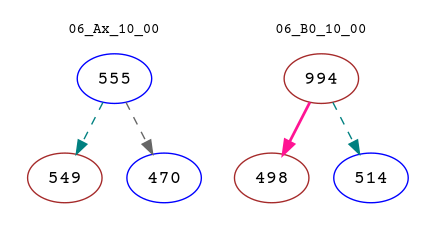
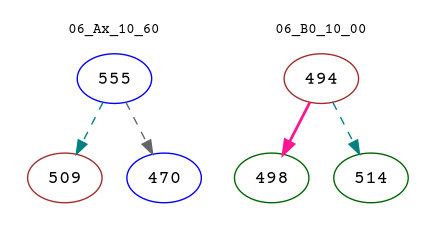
cluster "06_Ax_10_00": label "06_Ax_10_00" -> "06_Ax_10_60"
node "994": label "994" -> "494"
node "549": label "549" -> "509"
node "498": color brown -> darkgreen
node "514": color blue -> darkgreen
